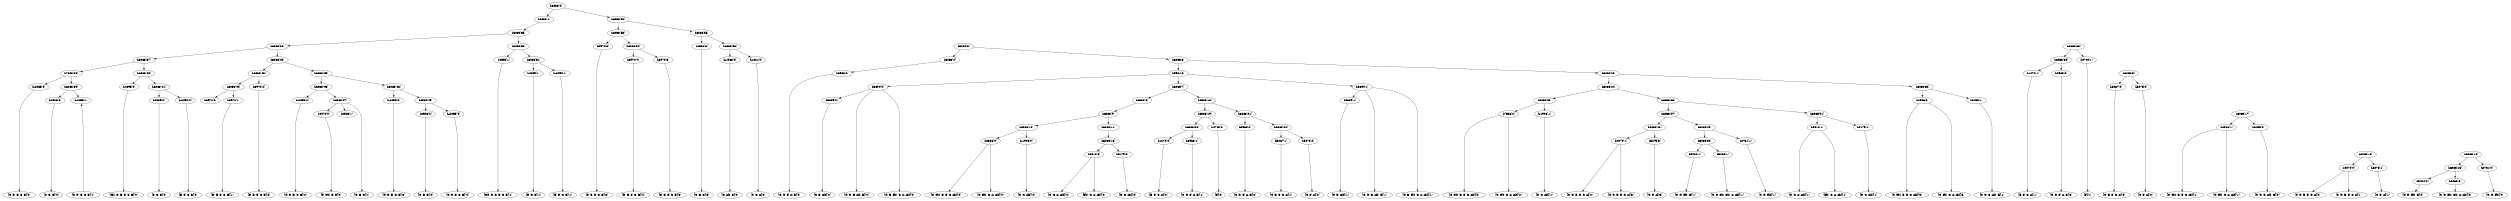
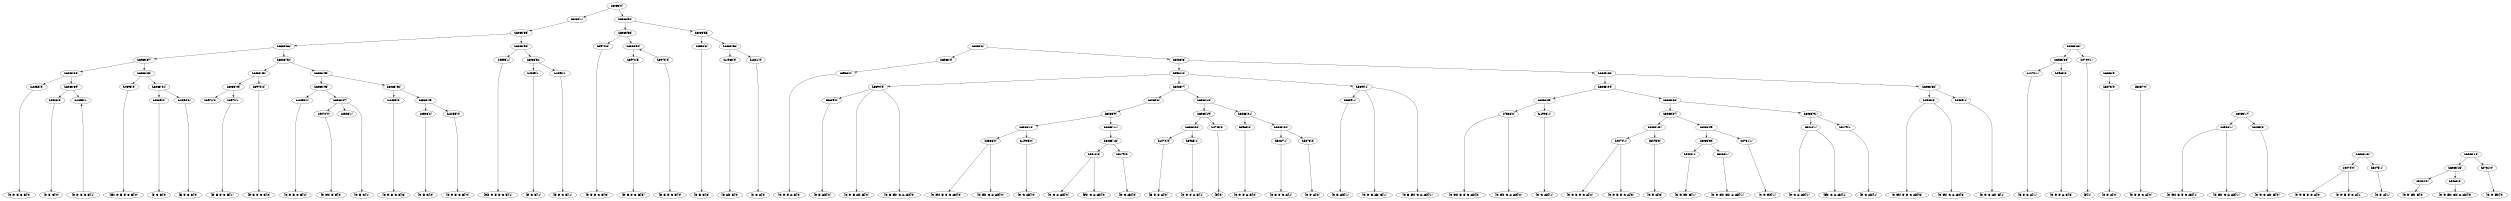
edge "L6083(54)" -> "L3972(4)": reversed
node "L7083(38)": label "L7083(38)" -> "L6083(38)"
edge "L6083(5)" -> "L5267(0)": removed
